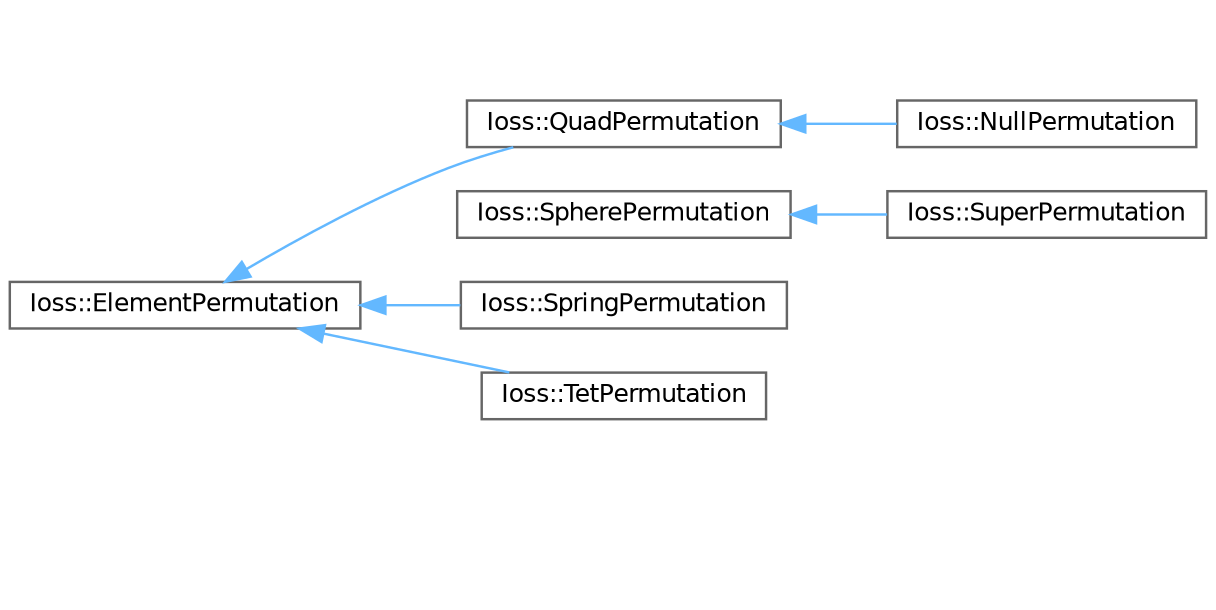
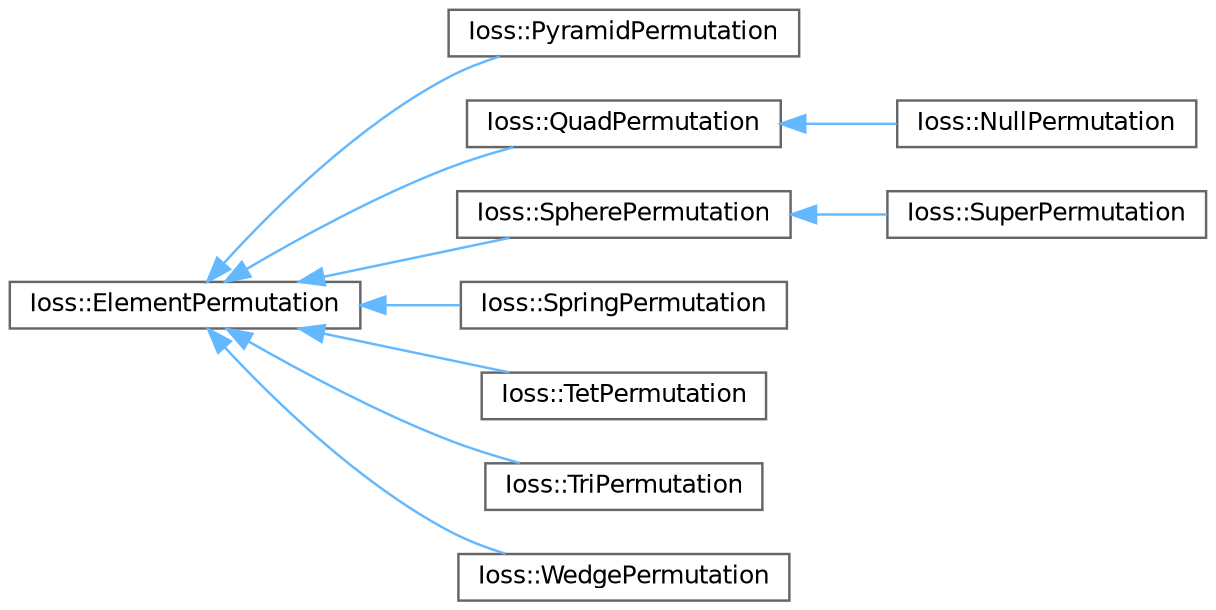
node "Ioss::PyramidPermutation": added
edge "Ioss::SpherePermutation" -> "Ioss::ElementPermutation": added
node "Ioss::TriPermutation": added
node "Ioss::WedgePermutation": added
